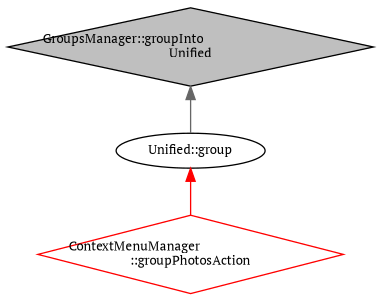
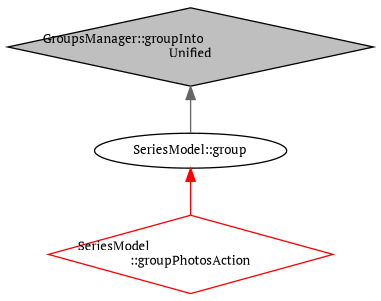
node "Unified::group": label "Unified::group" -> "SeriesModel::group"
node "ContextMenuManager ::groupPhotosAction": label "ContextMenuManager ::groupPhotosAction" -> "SeriesModel ::groupPhotosAction"
